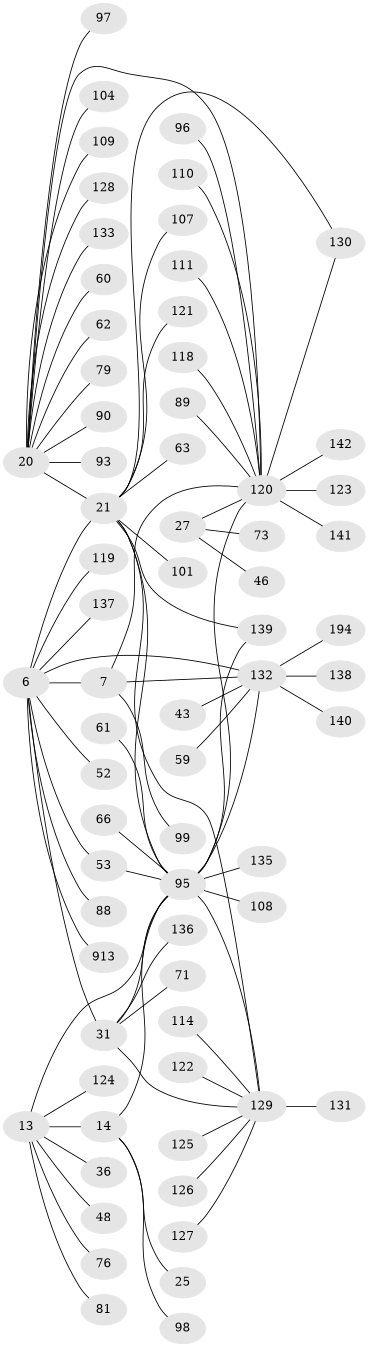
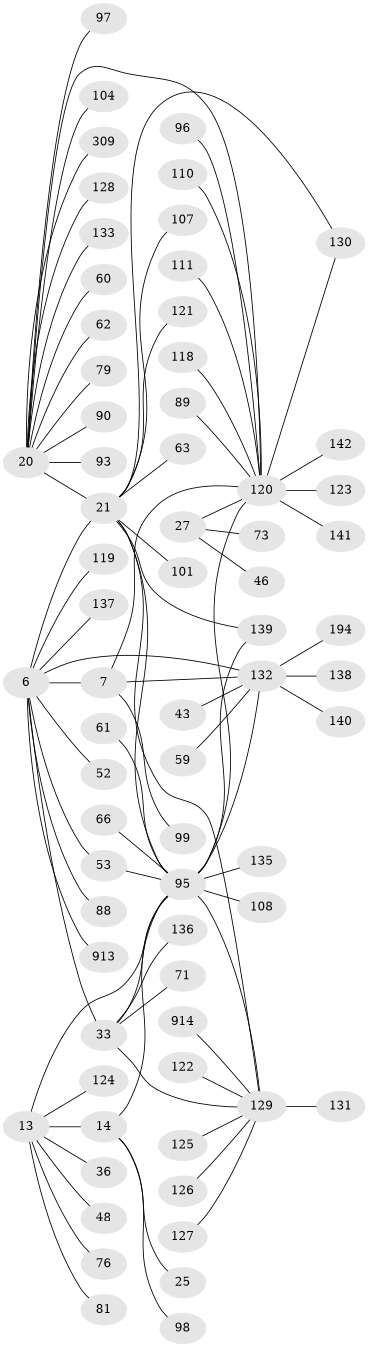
node "109": label "109" -> "309"
node "114": label "114" -> "914"
node "31": label "31" -> "33"
